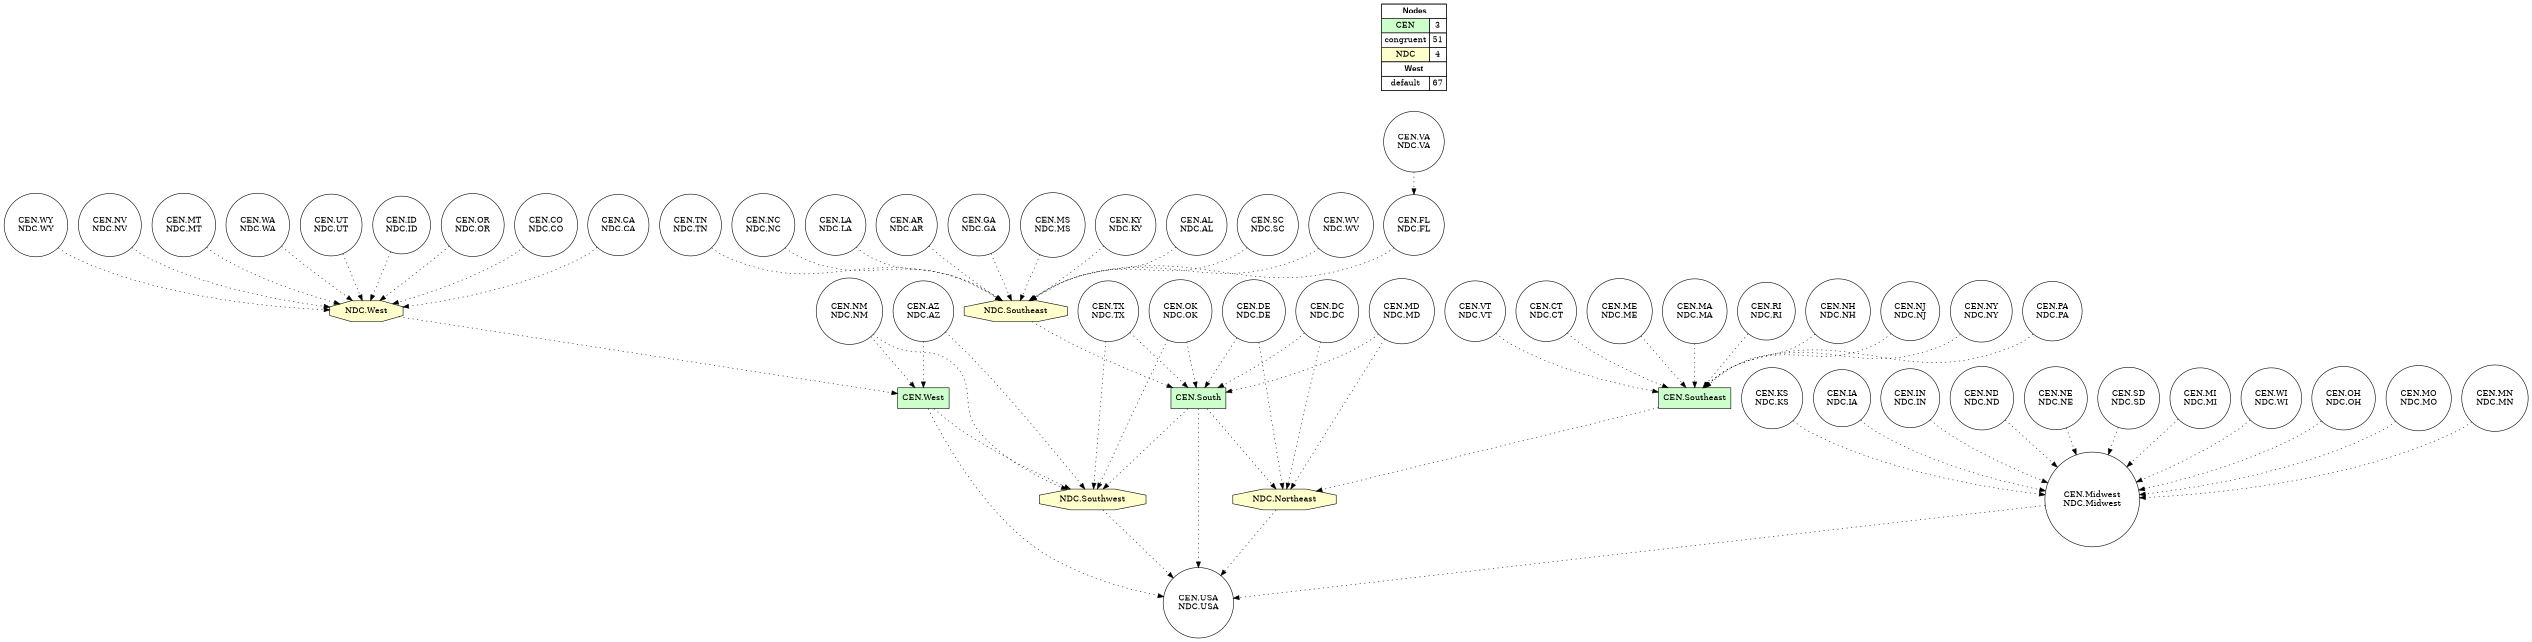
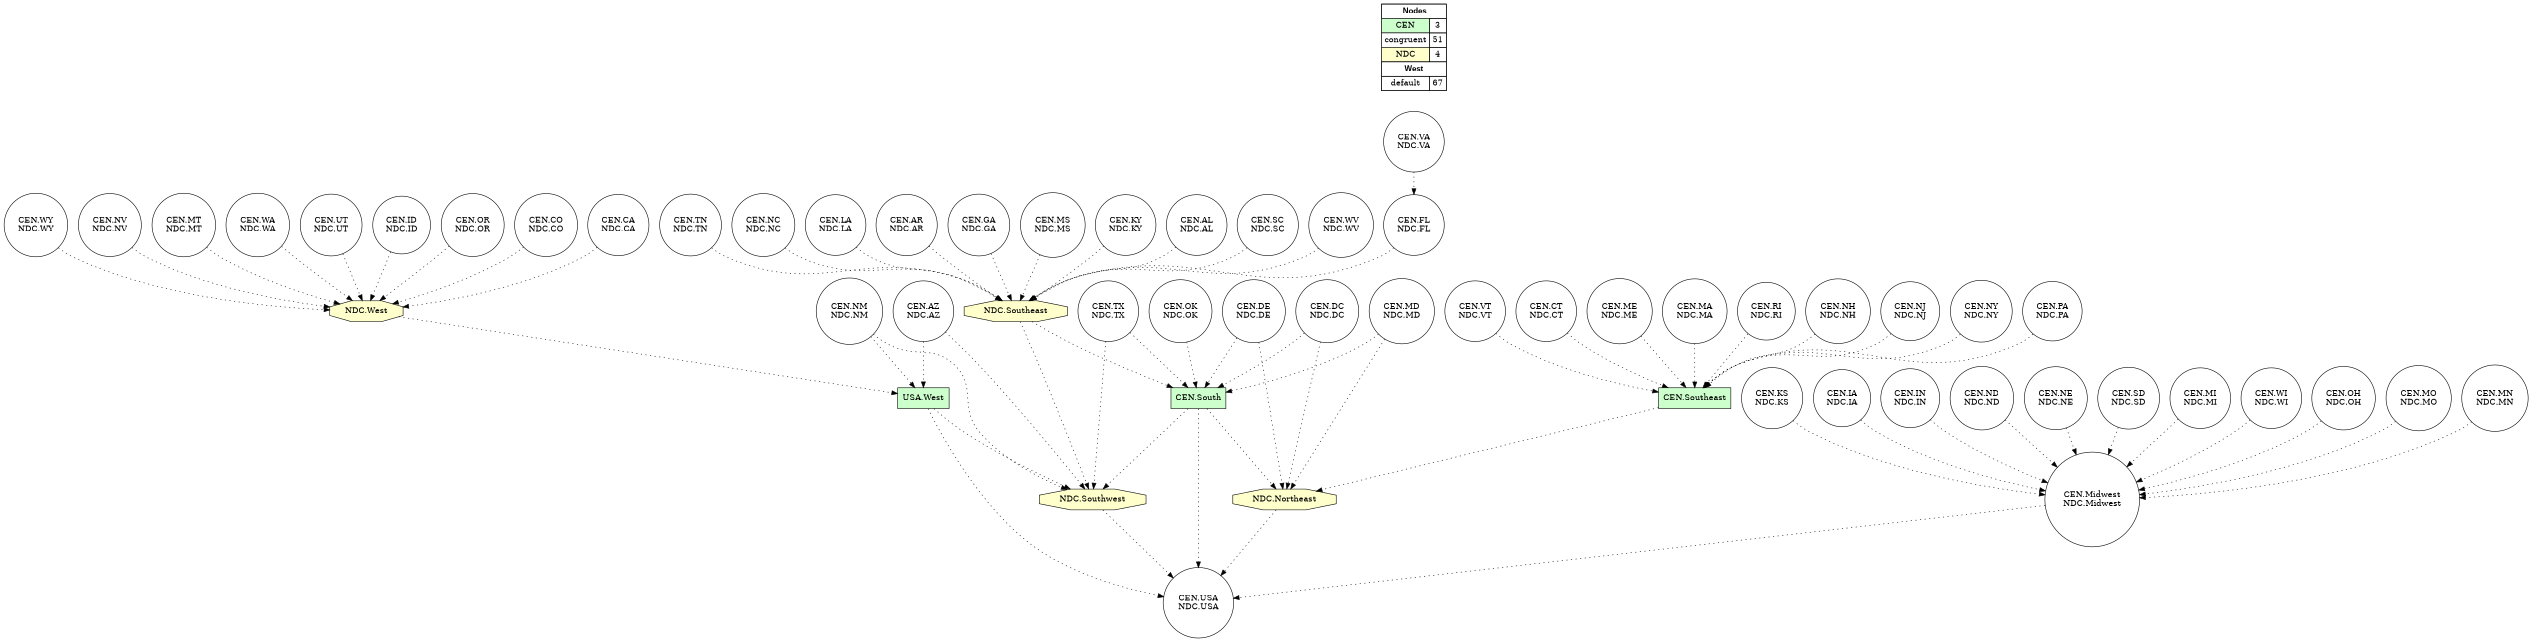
node "CEN.West": label "CEN.West" -> "USA.West"
edge "CEN.OK NDC.OK" -> "NDC.Southwest": now "NDC.Southeast" -> "NDC.Southwest"
